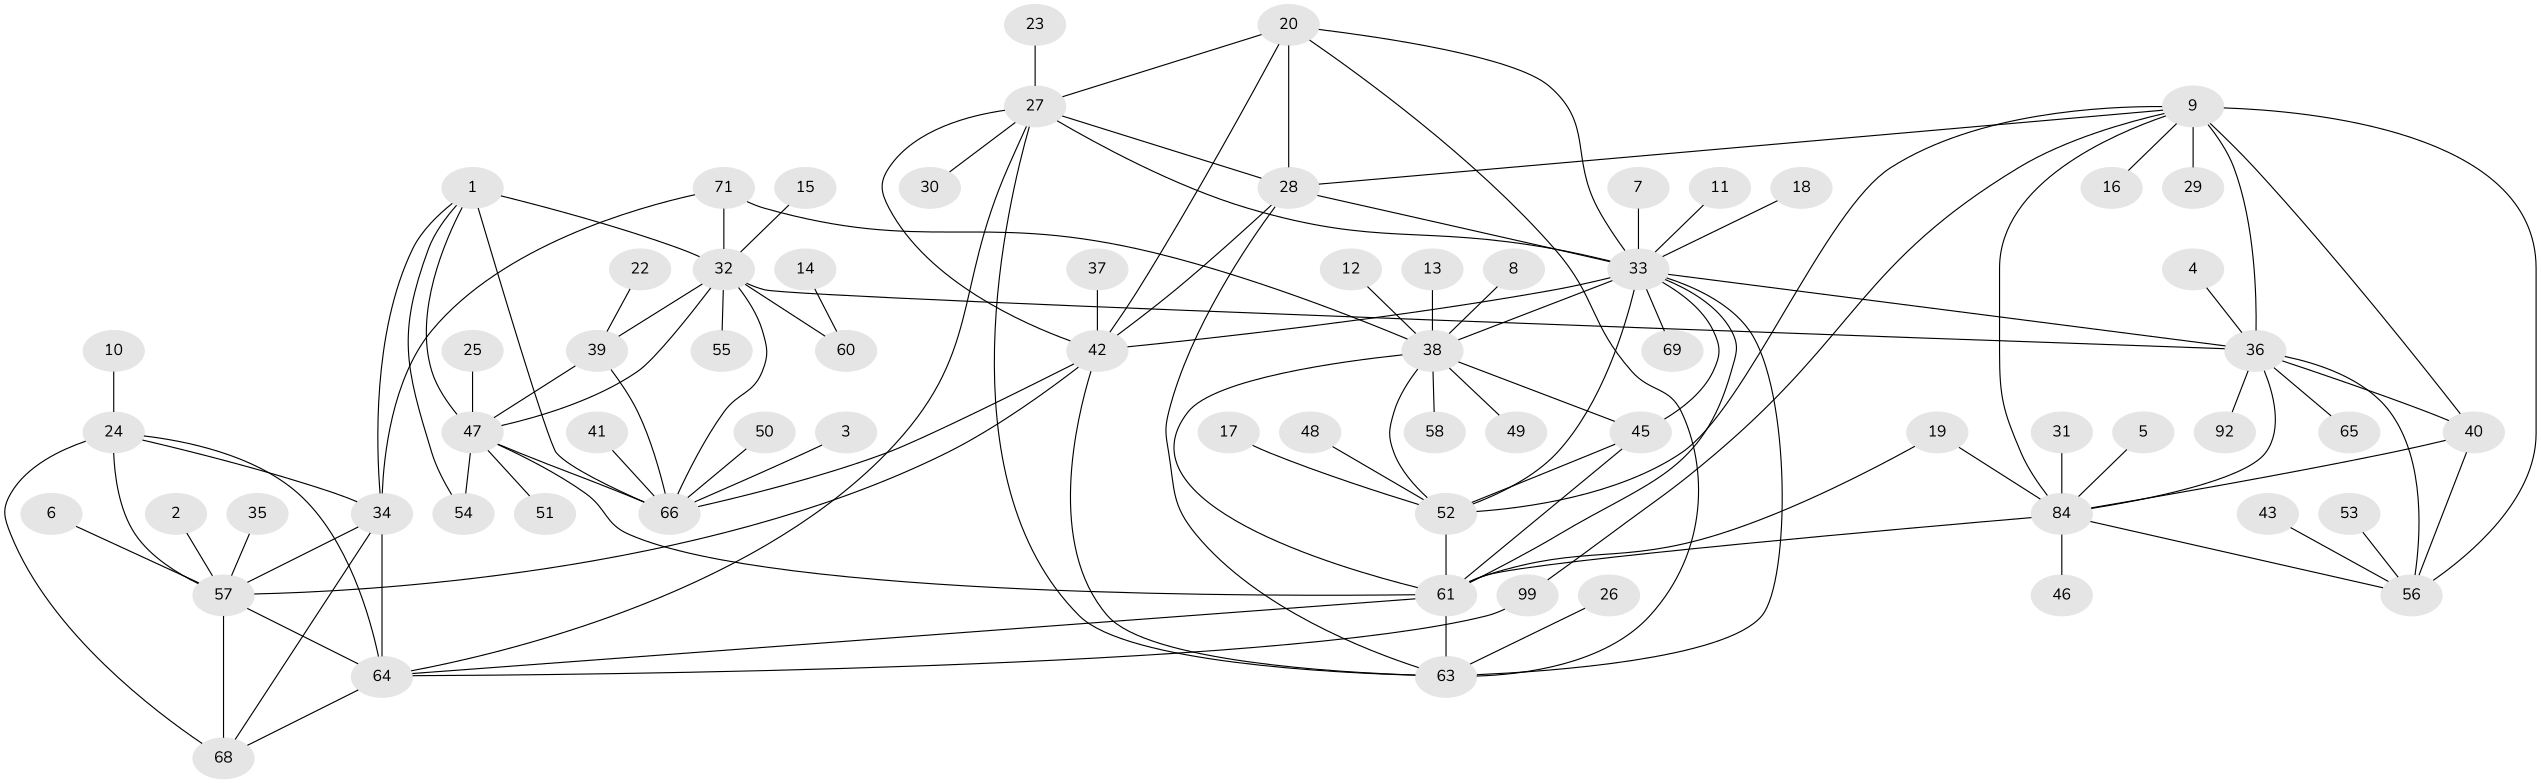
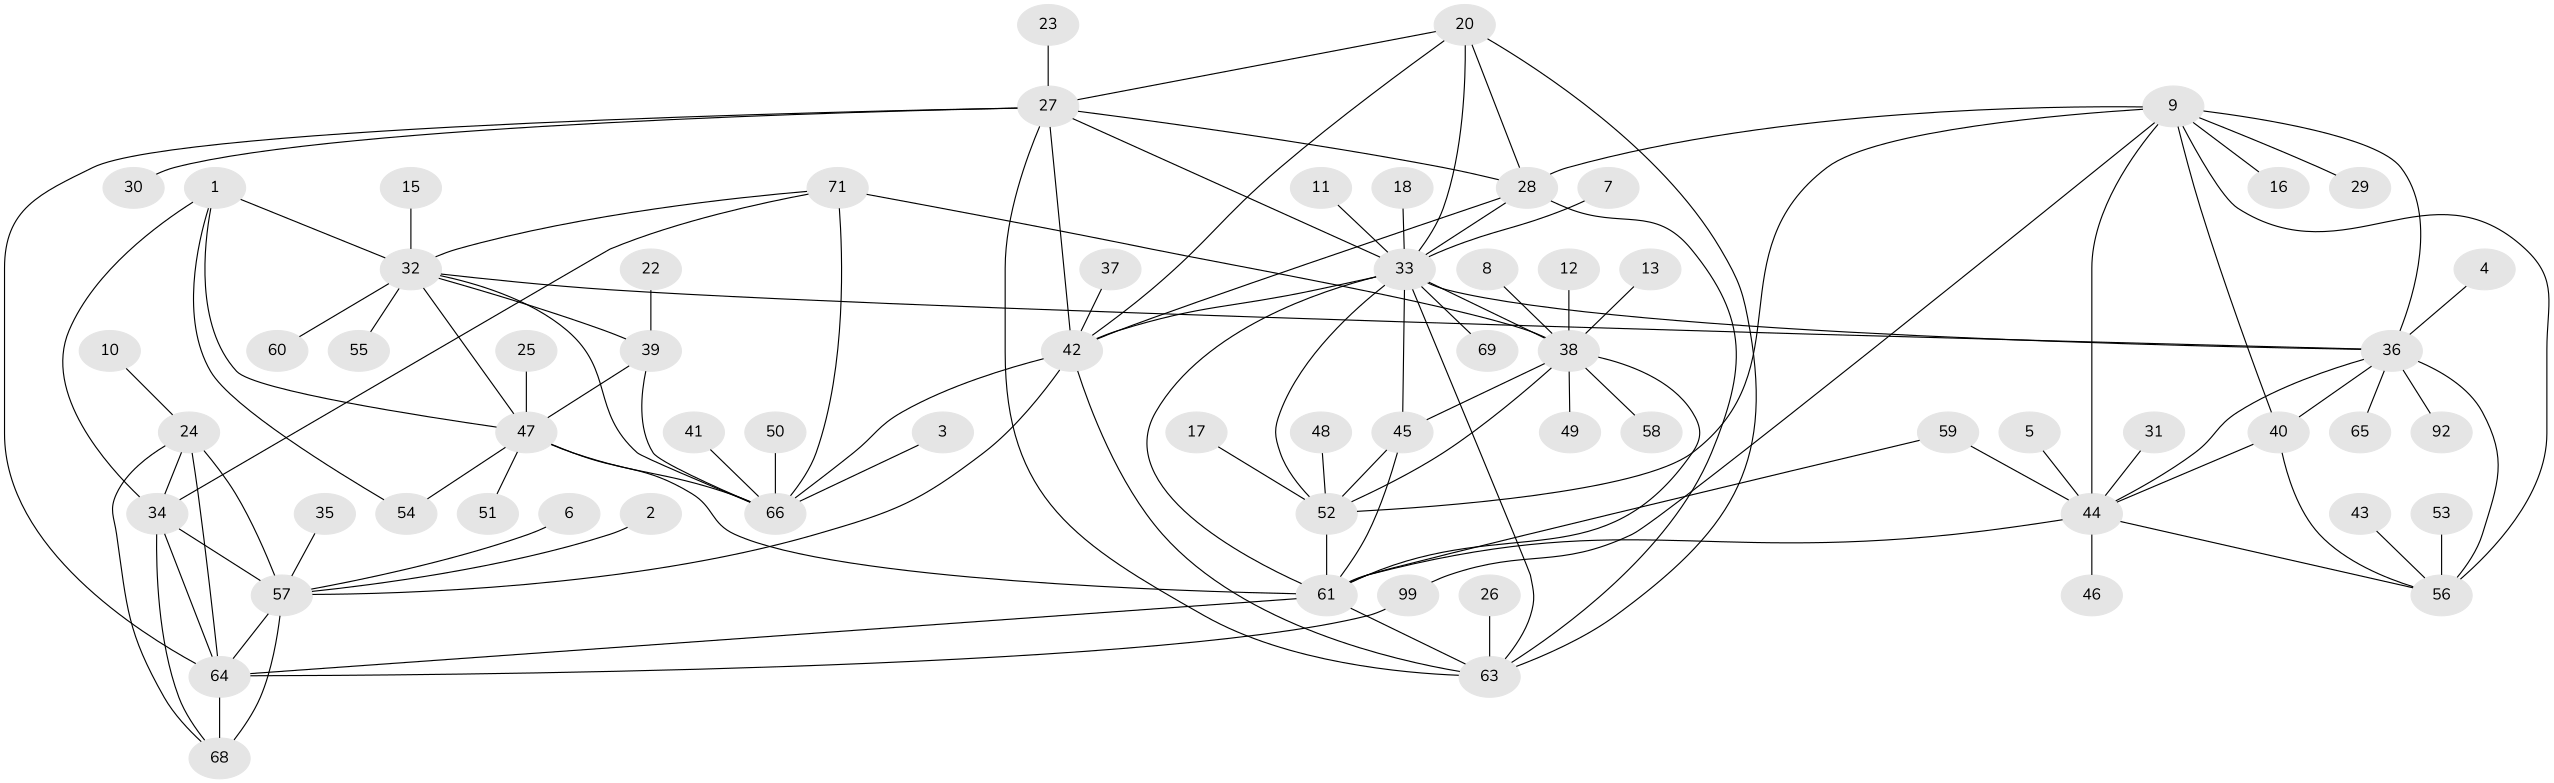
node "14": removed
edge "1" -- "66": now "71" -- "66"
node "19": label "19" -> "59"
node "84": label "84" -> "44"
